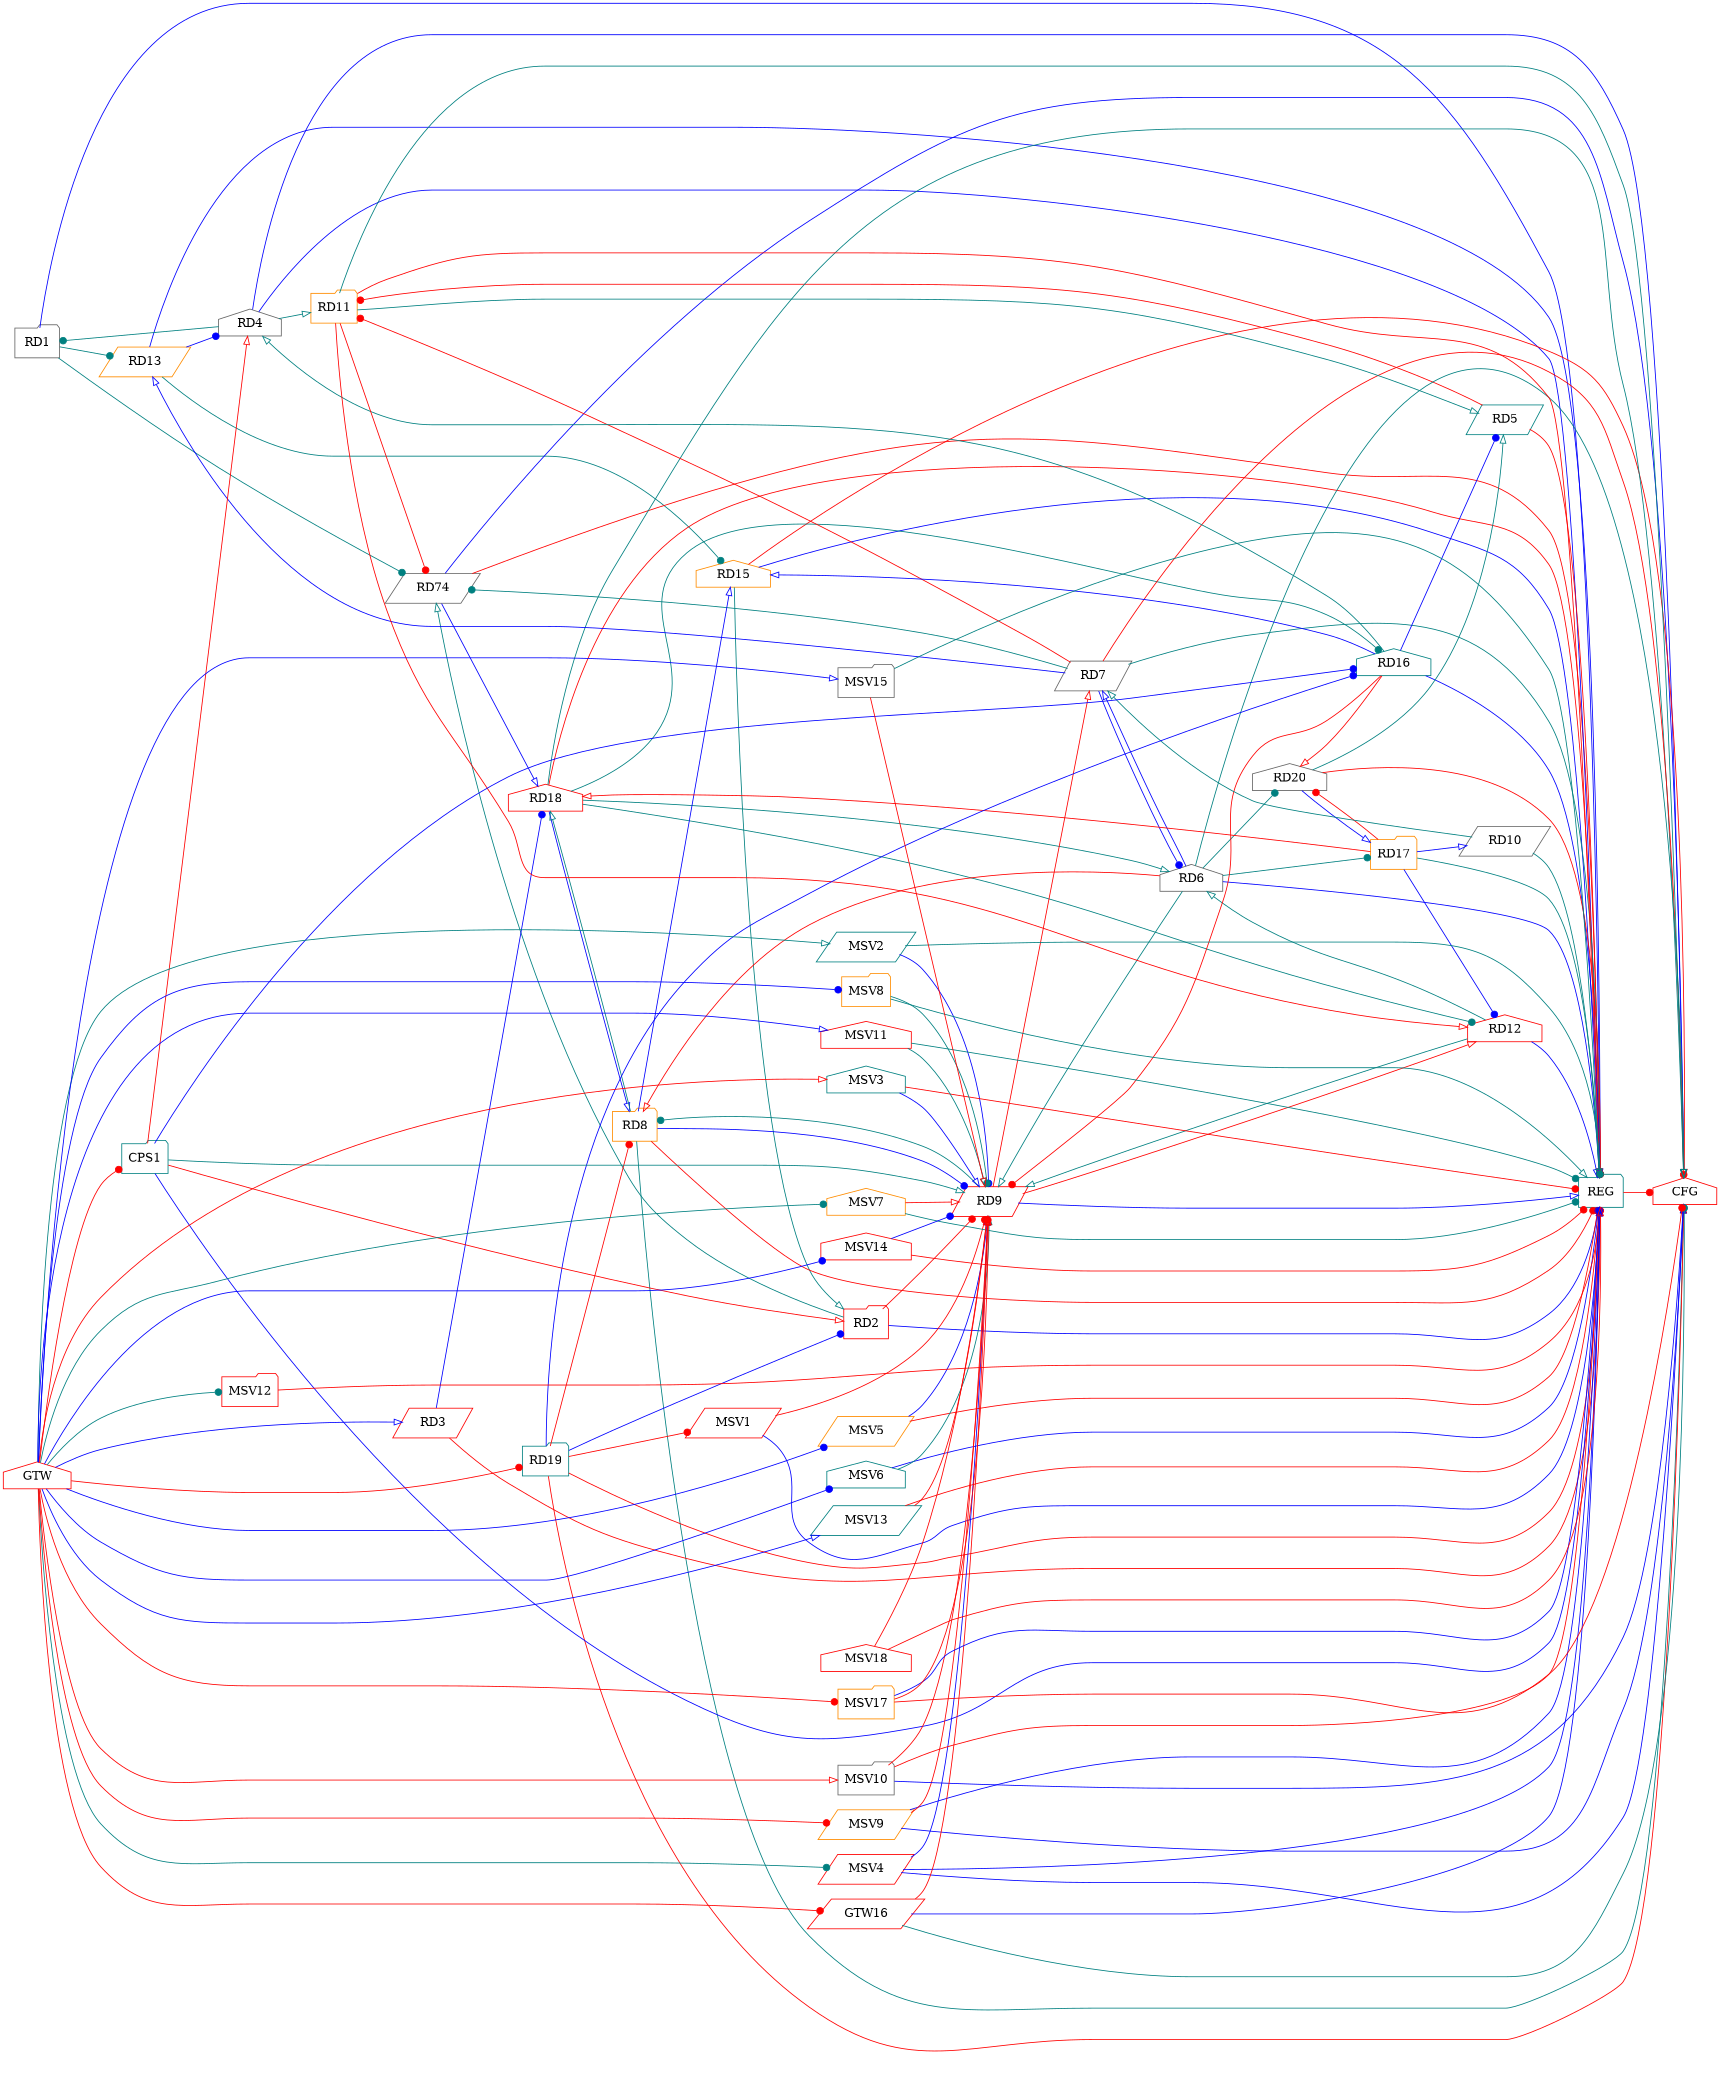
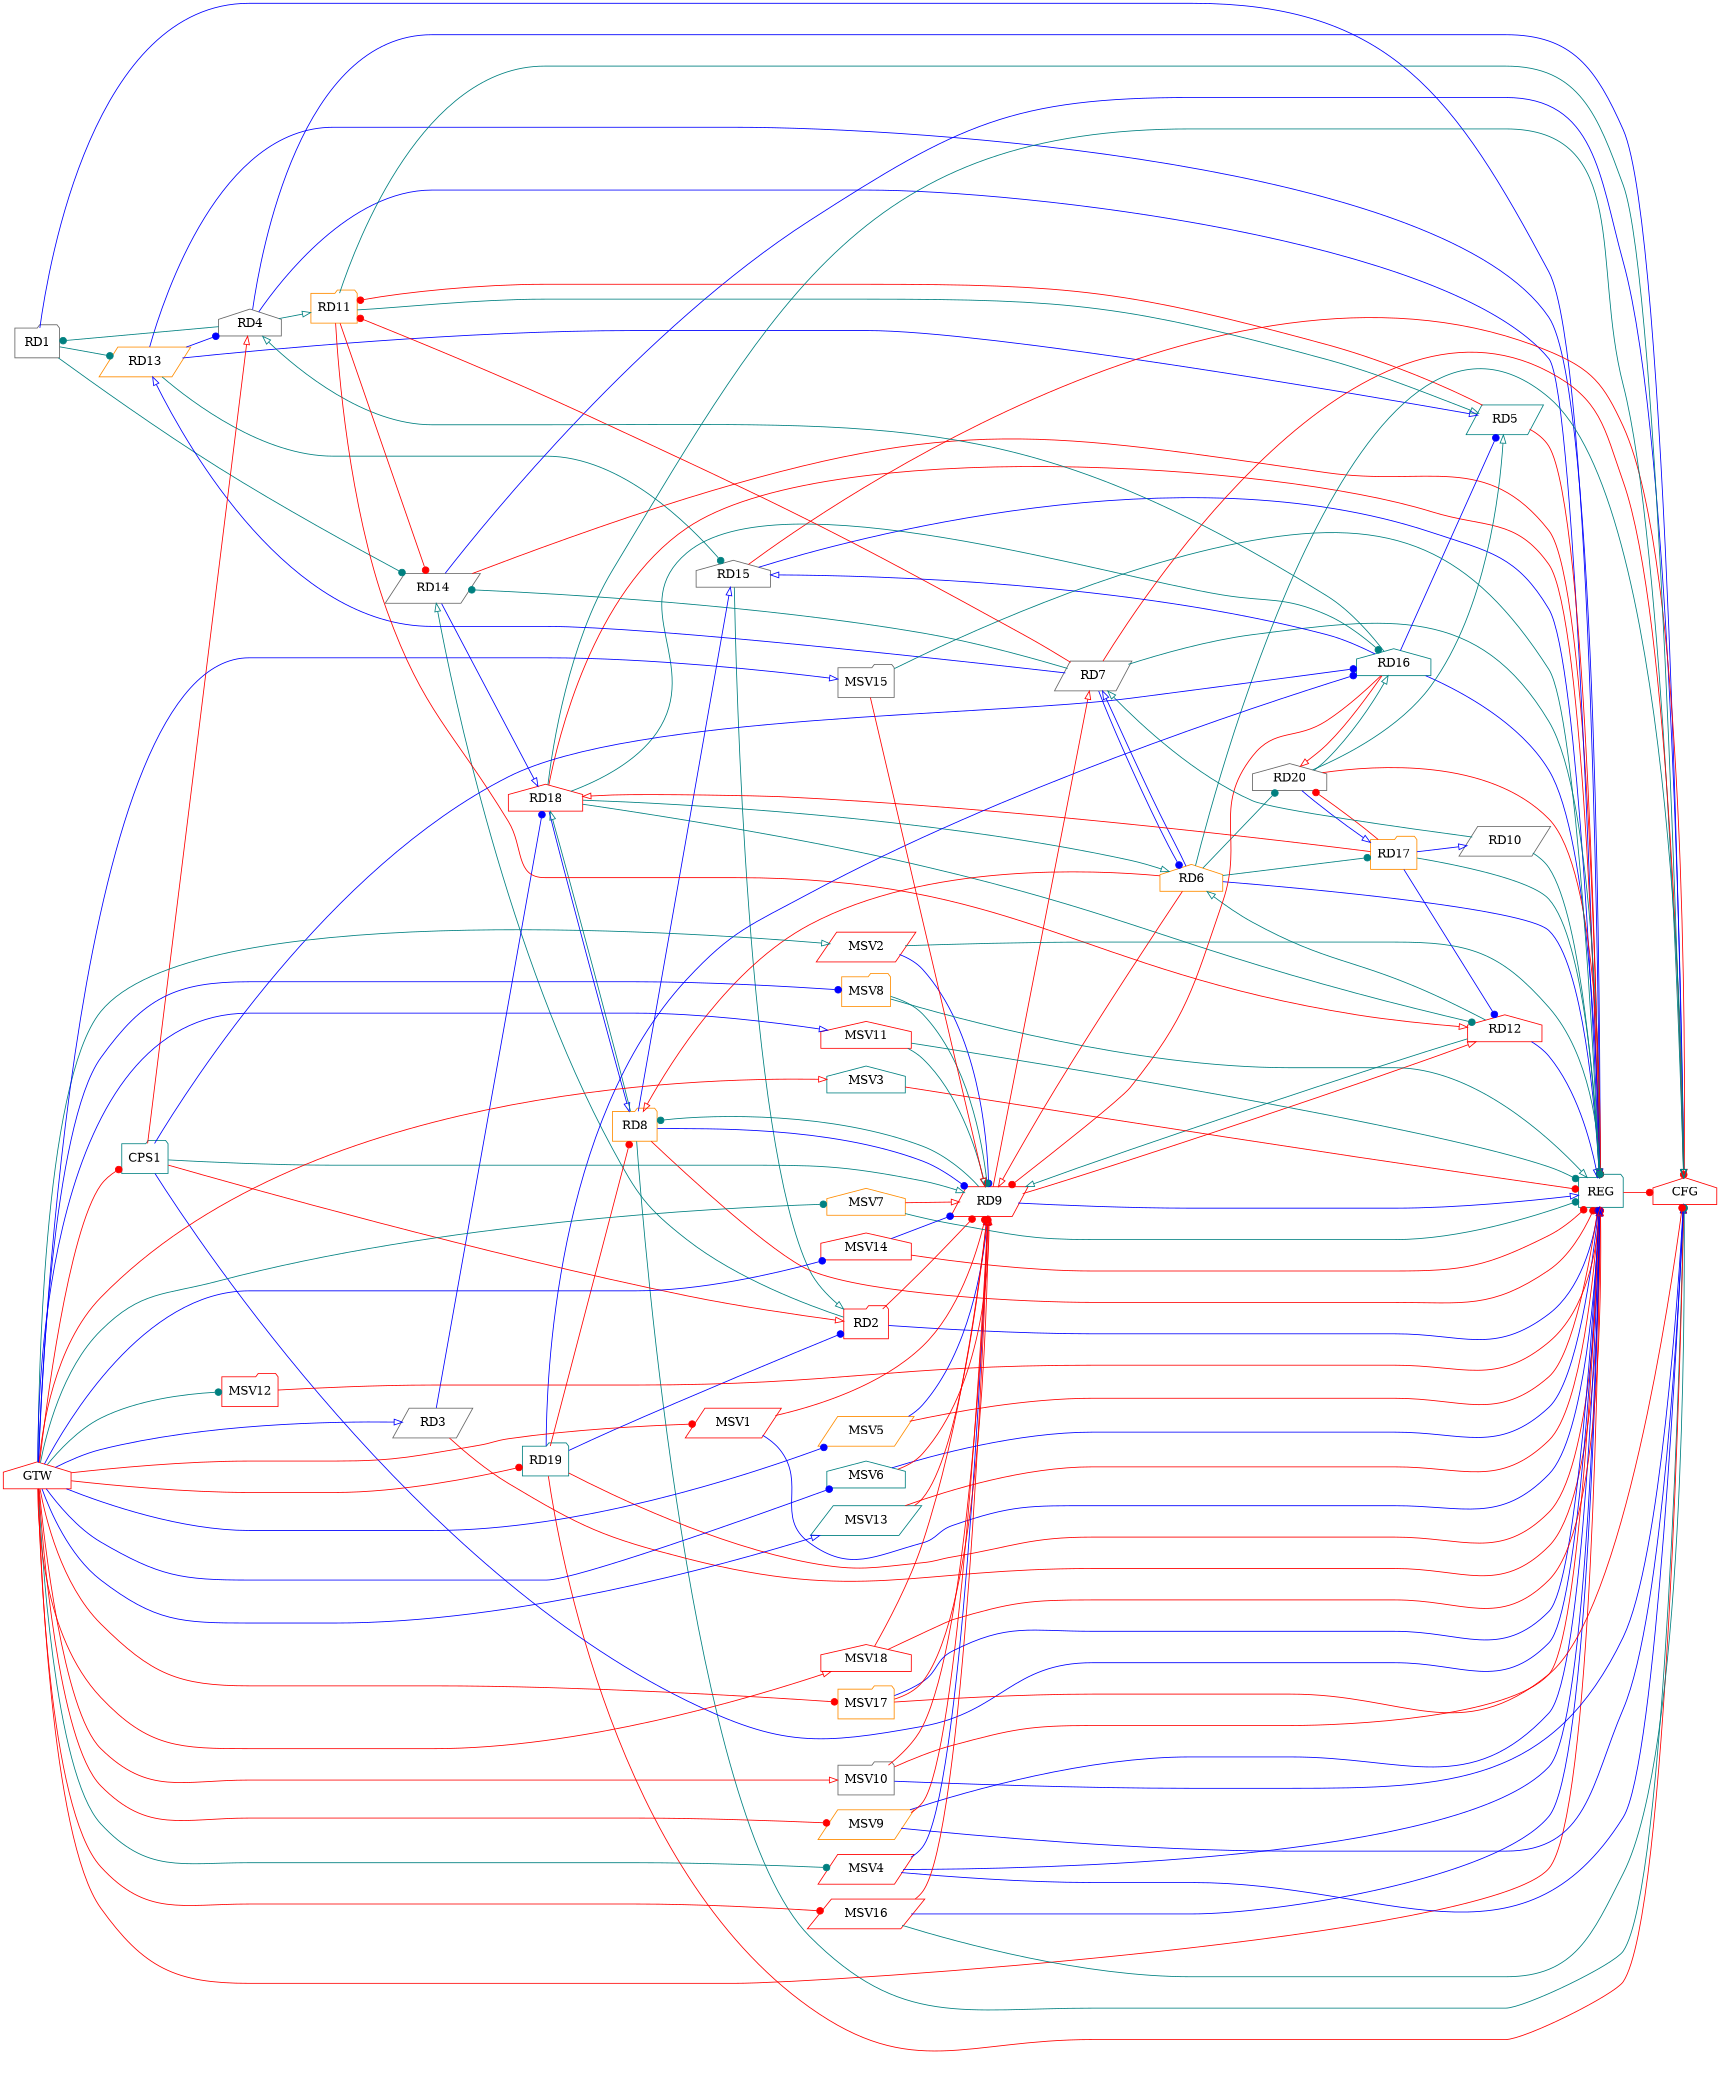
edge "RD11" -> "REG": now "GTW" -> "REG"
edge "RD13" -> "RD5": added
node "RD15": color darkorange -> gray40
node "RD74": label "RD74" -> "RD14"
edge "RD20" -> "RD16": added
node "RD6": color gray40 -> darkorange
node "MSV2": color teal -> red
edge "RD6" -> "RD9": color teal -> red
edge "MSV3" -> "RD9": removed
edge "MSV6" -> "RD9": color teal -> red
node "RD3": color red -> gray40
edge "RD19" -> "MSV1": now "GTW" -> "MSV1"
edge "GTW" -> "MSV18": added
node "GTW16": label "GTW16" -> "MSV16"
